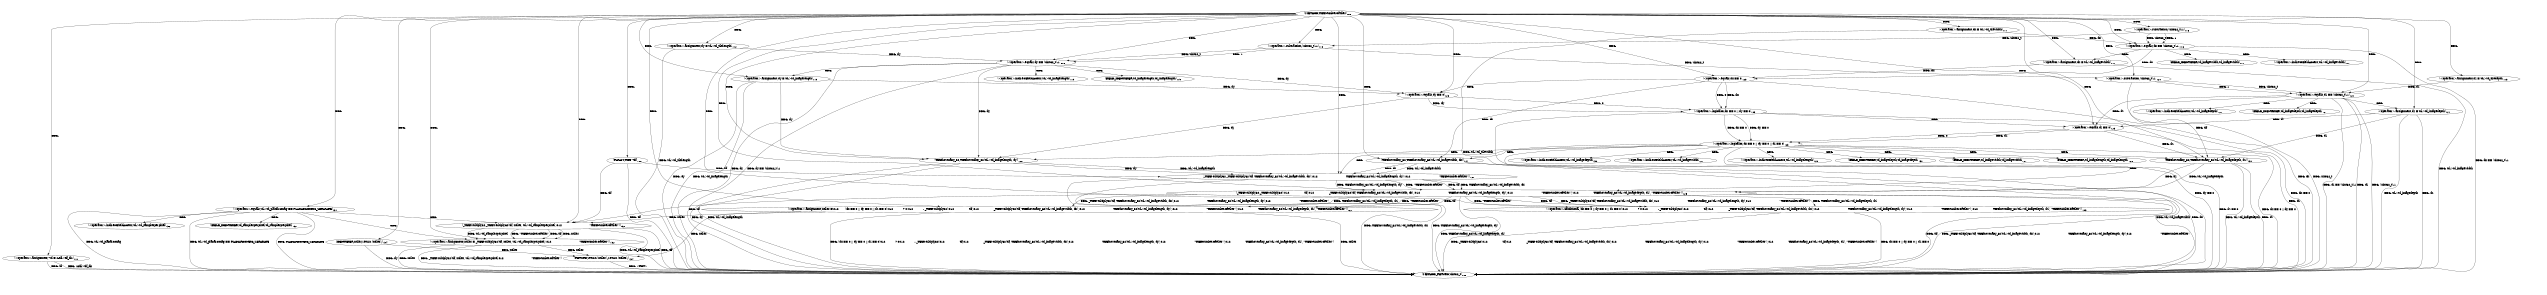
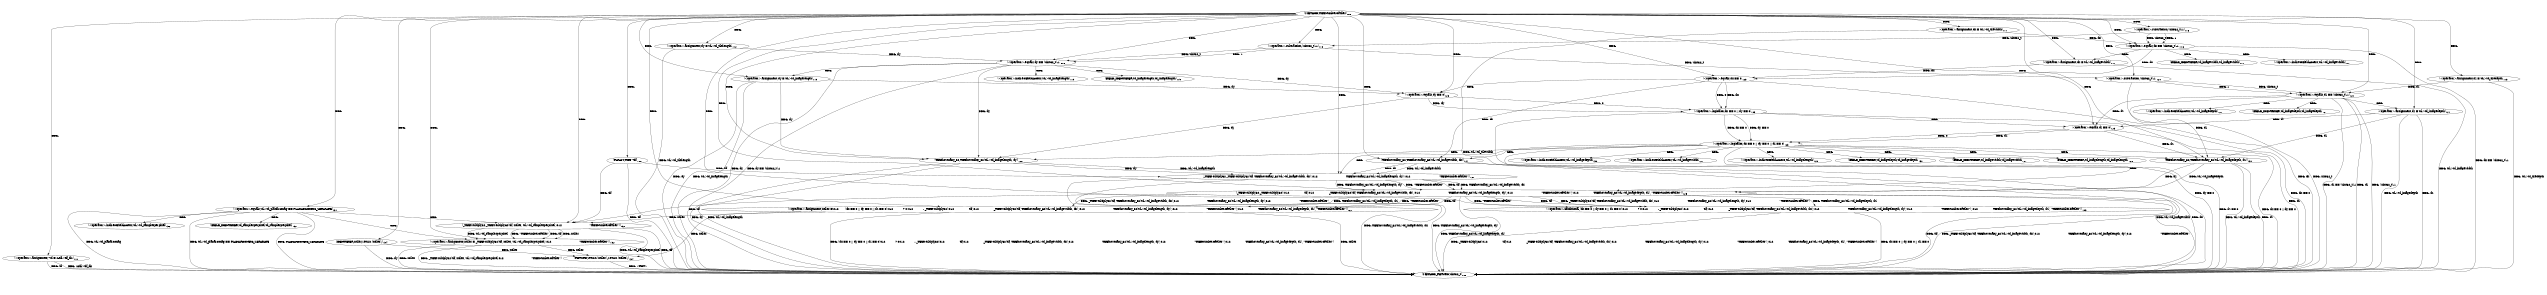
edge "(<operator>.equals,dz == (uint32_t)-1)" -> "(TIFFhowmany_32,TIFFhowmany_32(td->td_imagedepth, dz))": label "DDG: tif" -> "DDG: dz"
edge "(<operator>.assignment,dz = td->td_tiledepth)" -> "(METHOD_RETURN,uint32_t)": added, label "DDG: td->td_tiledepth"
